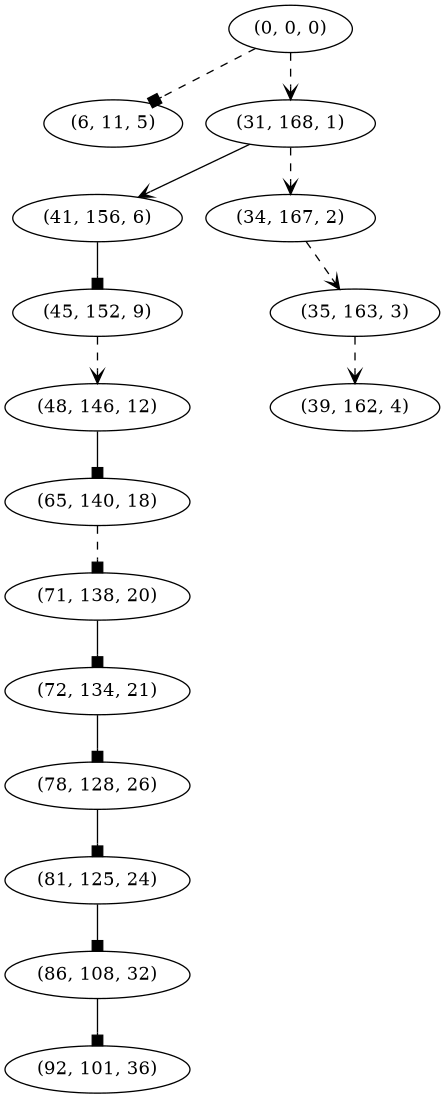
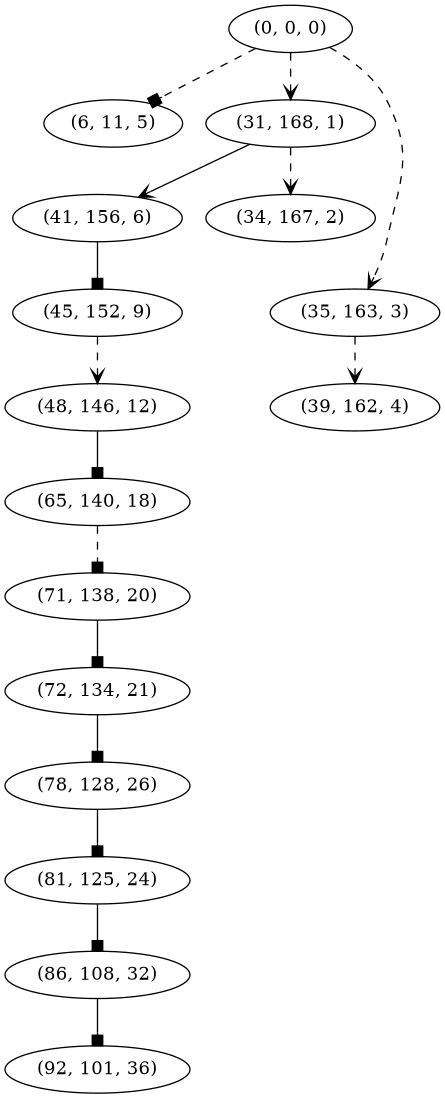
edge "(34, 167, 2)" -> "(35, 163, 3)": now "(0, 0, 0)" -> "(35, 163, 3)"
